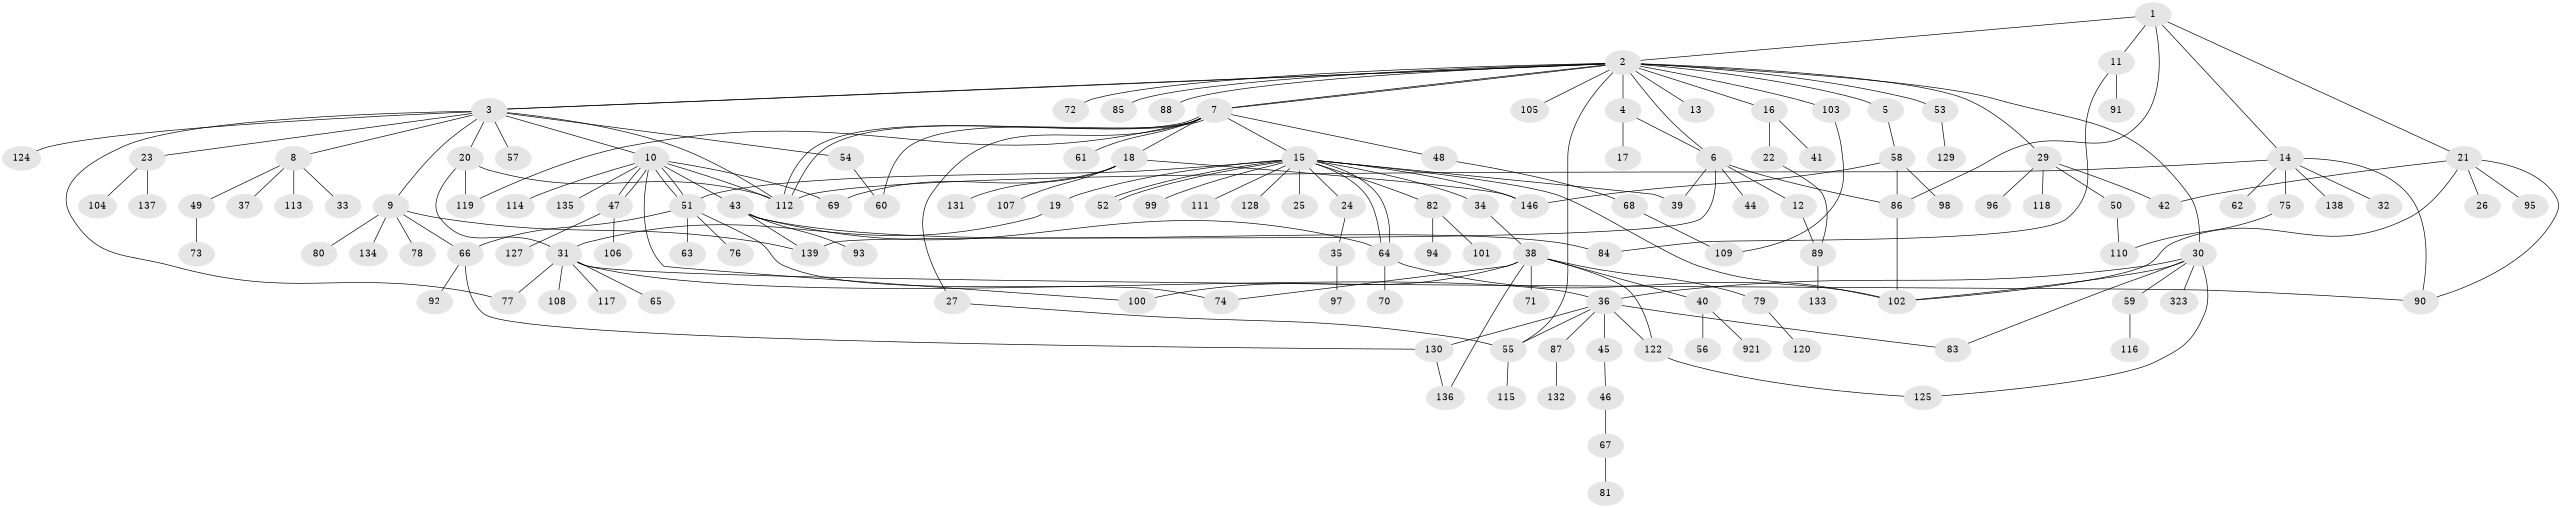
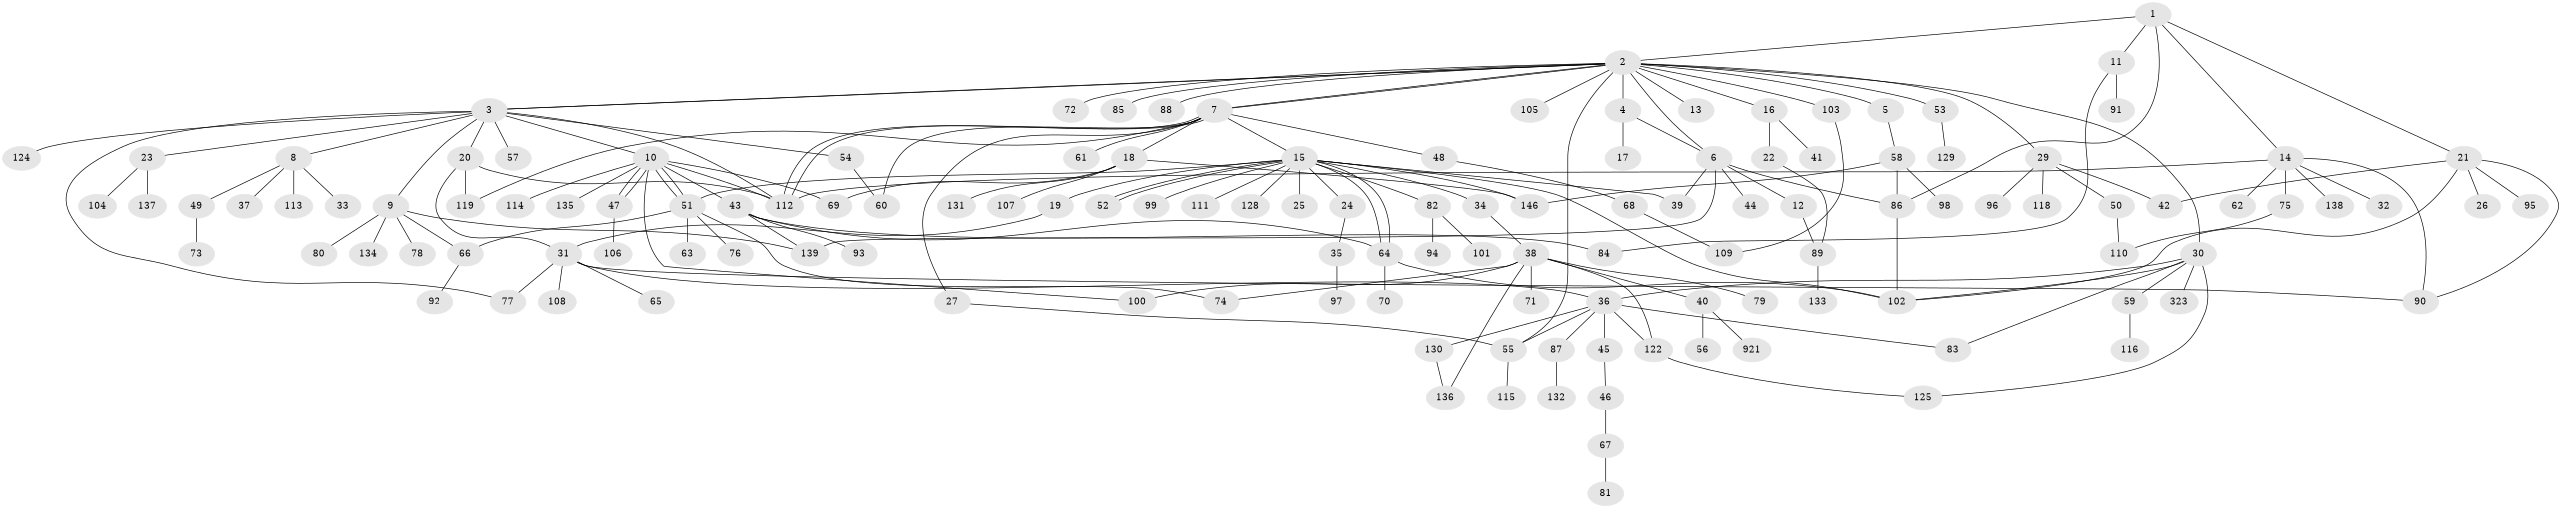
node "127": removed
node "117": removed
edge "66" -- "130": removed
node "120": removed
